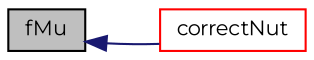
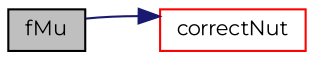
edge "correctNut" -> "fMu": reversed
